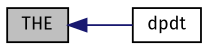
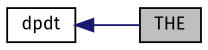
edge "dpdt" -> "THE": reversed
